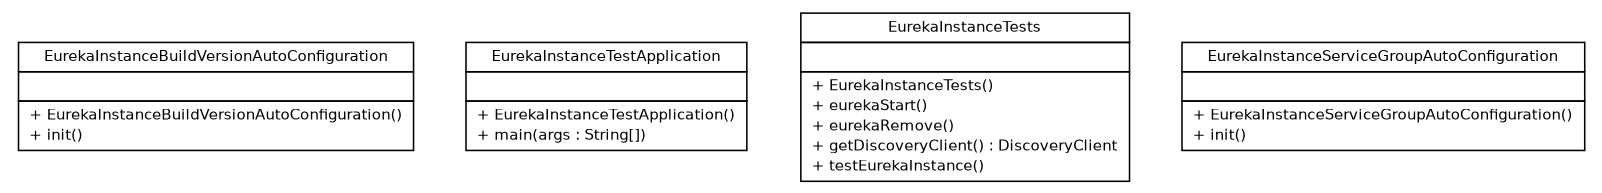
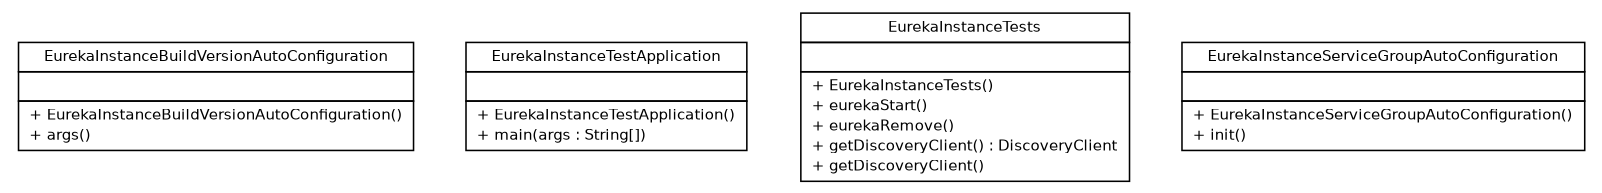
node "EurekaInstanceBuildVersionAutoConfiguration": text "+ init()" -> "+ args()"
node "EurekaInstanceTests": text "+ testEurekaInstance()" -> "+ getDiscoveryClient()"
